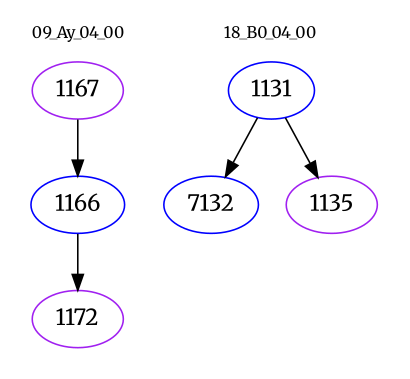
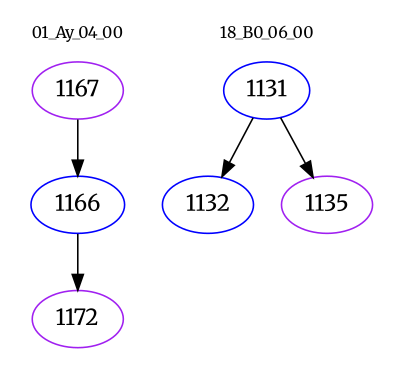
cluster "09_Ay_04_00": label "09_Ay_04_00" -> "01_Ay_04_00"
cluster "18_B0_04_00": label "18_B0_04_00" -> "18_B0_06_00"
node "7132": label "7132" -> "1132"
